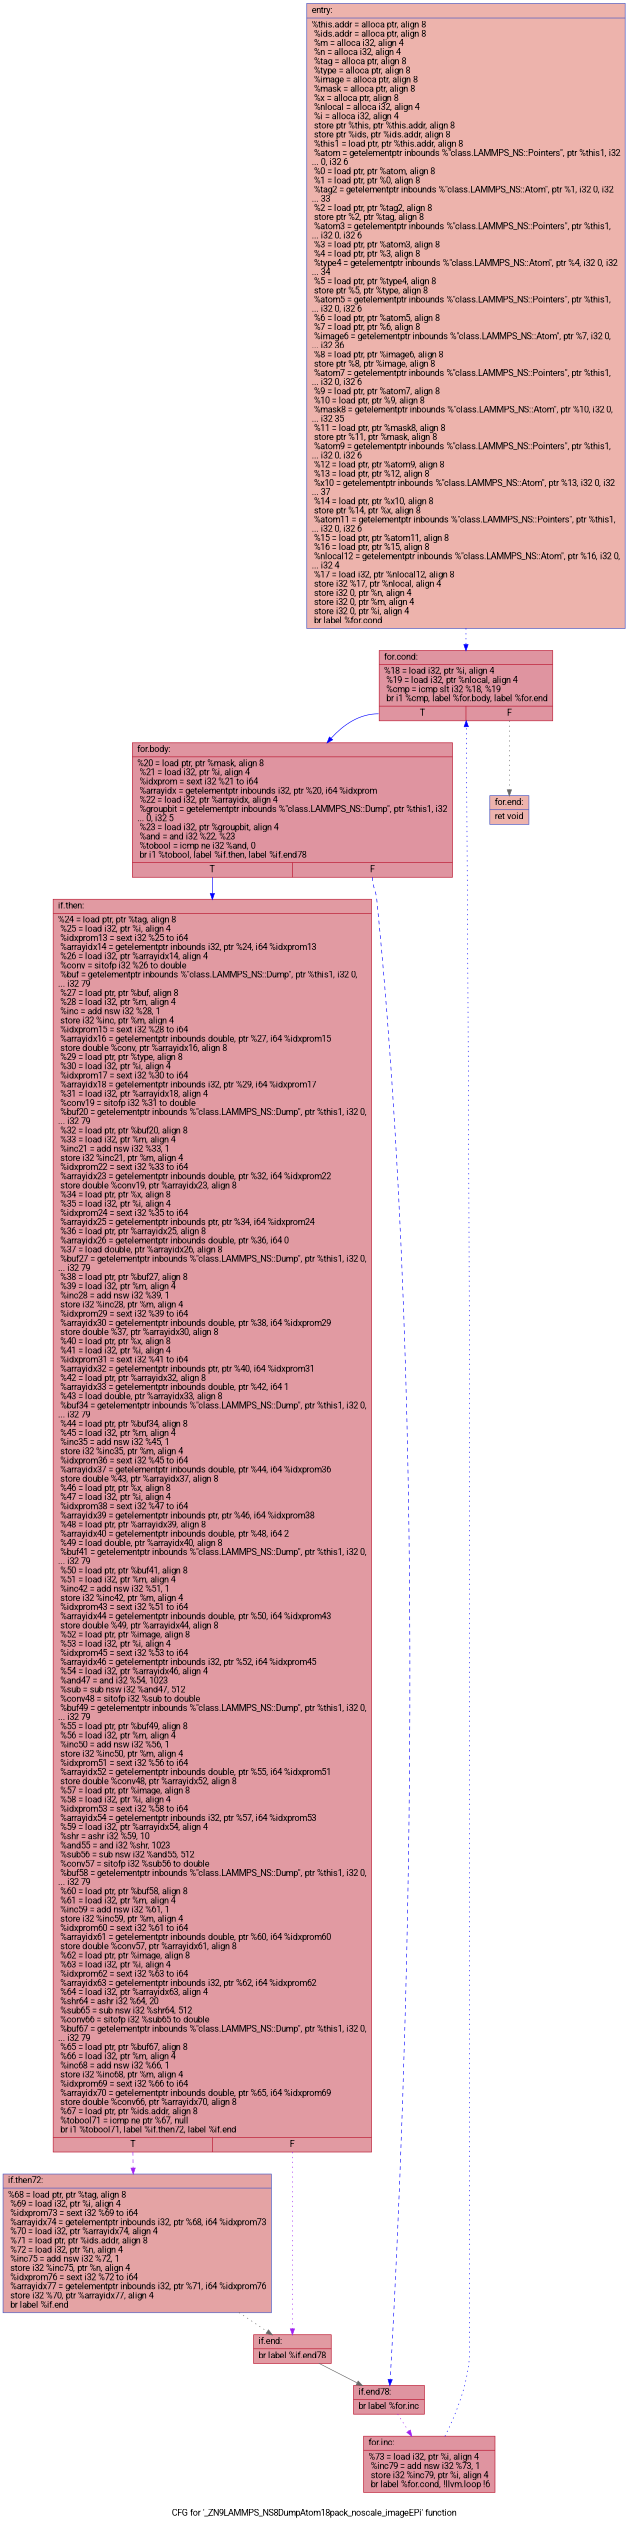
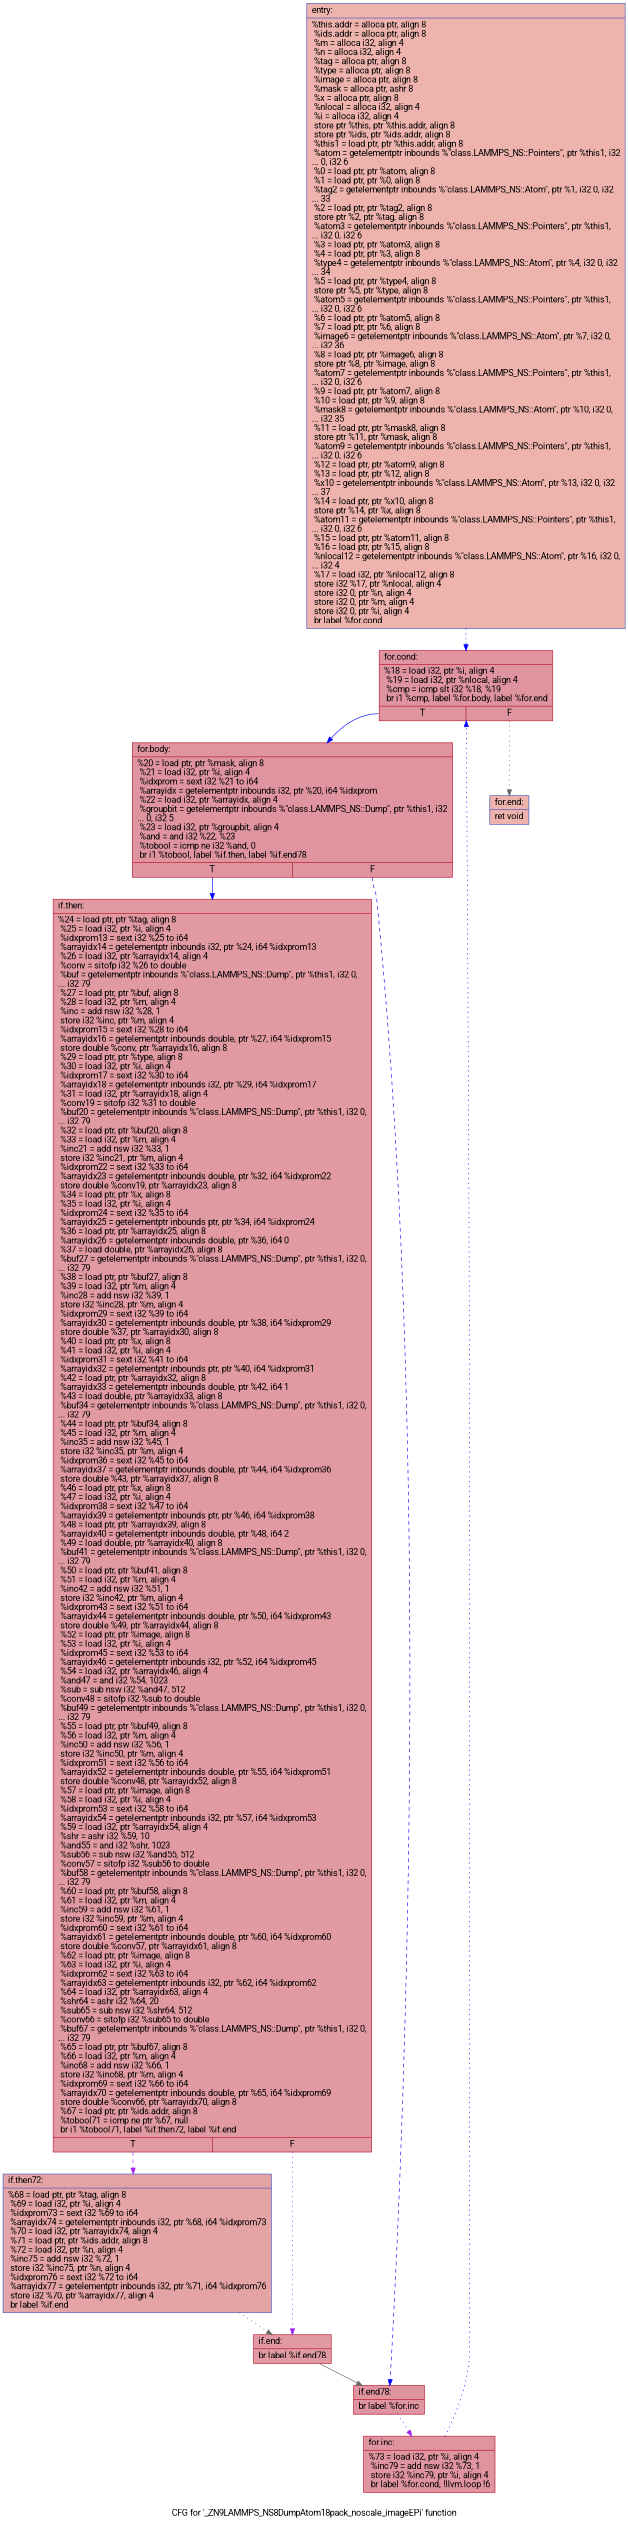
node "entry:": text "%mask = alloca ptr, align 8" -> "%mask = alloca ptr, ashr 8"
